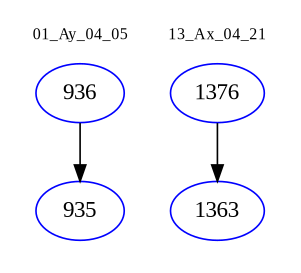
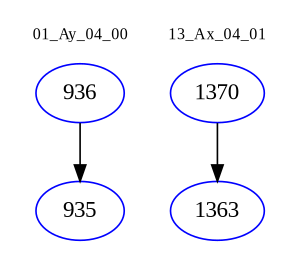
cluster "01_Ay_04_05": label "01_Ay_04_05" -> "01_Ay_04_00"
cluster "13_Ax_04_21": label "13_Ax_04_21" -> "13_Ax_04_01"
node "1376": label "1376" -> "1370"
